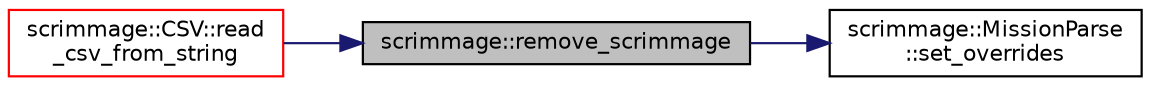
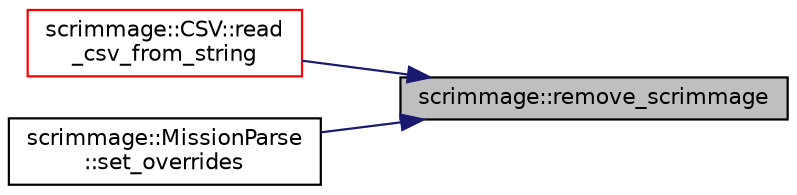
edge "scrimmage::remove_scrimmage" -> "scrimmage::MissionParse ::set_overrides": reversed
